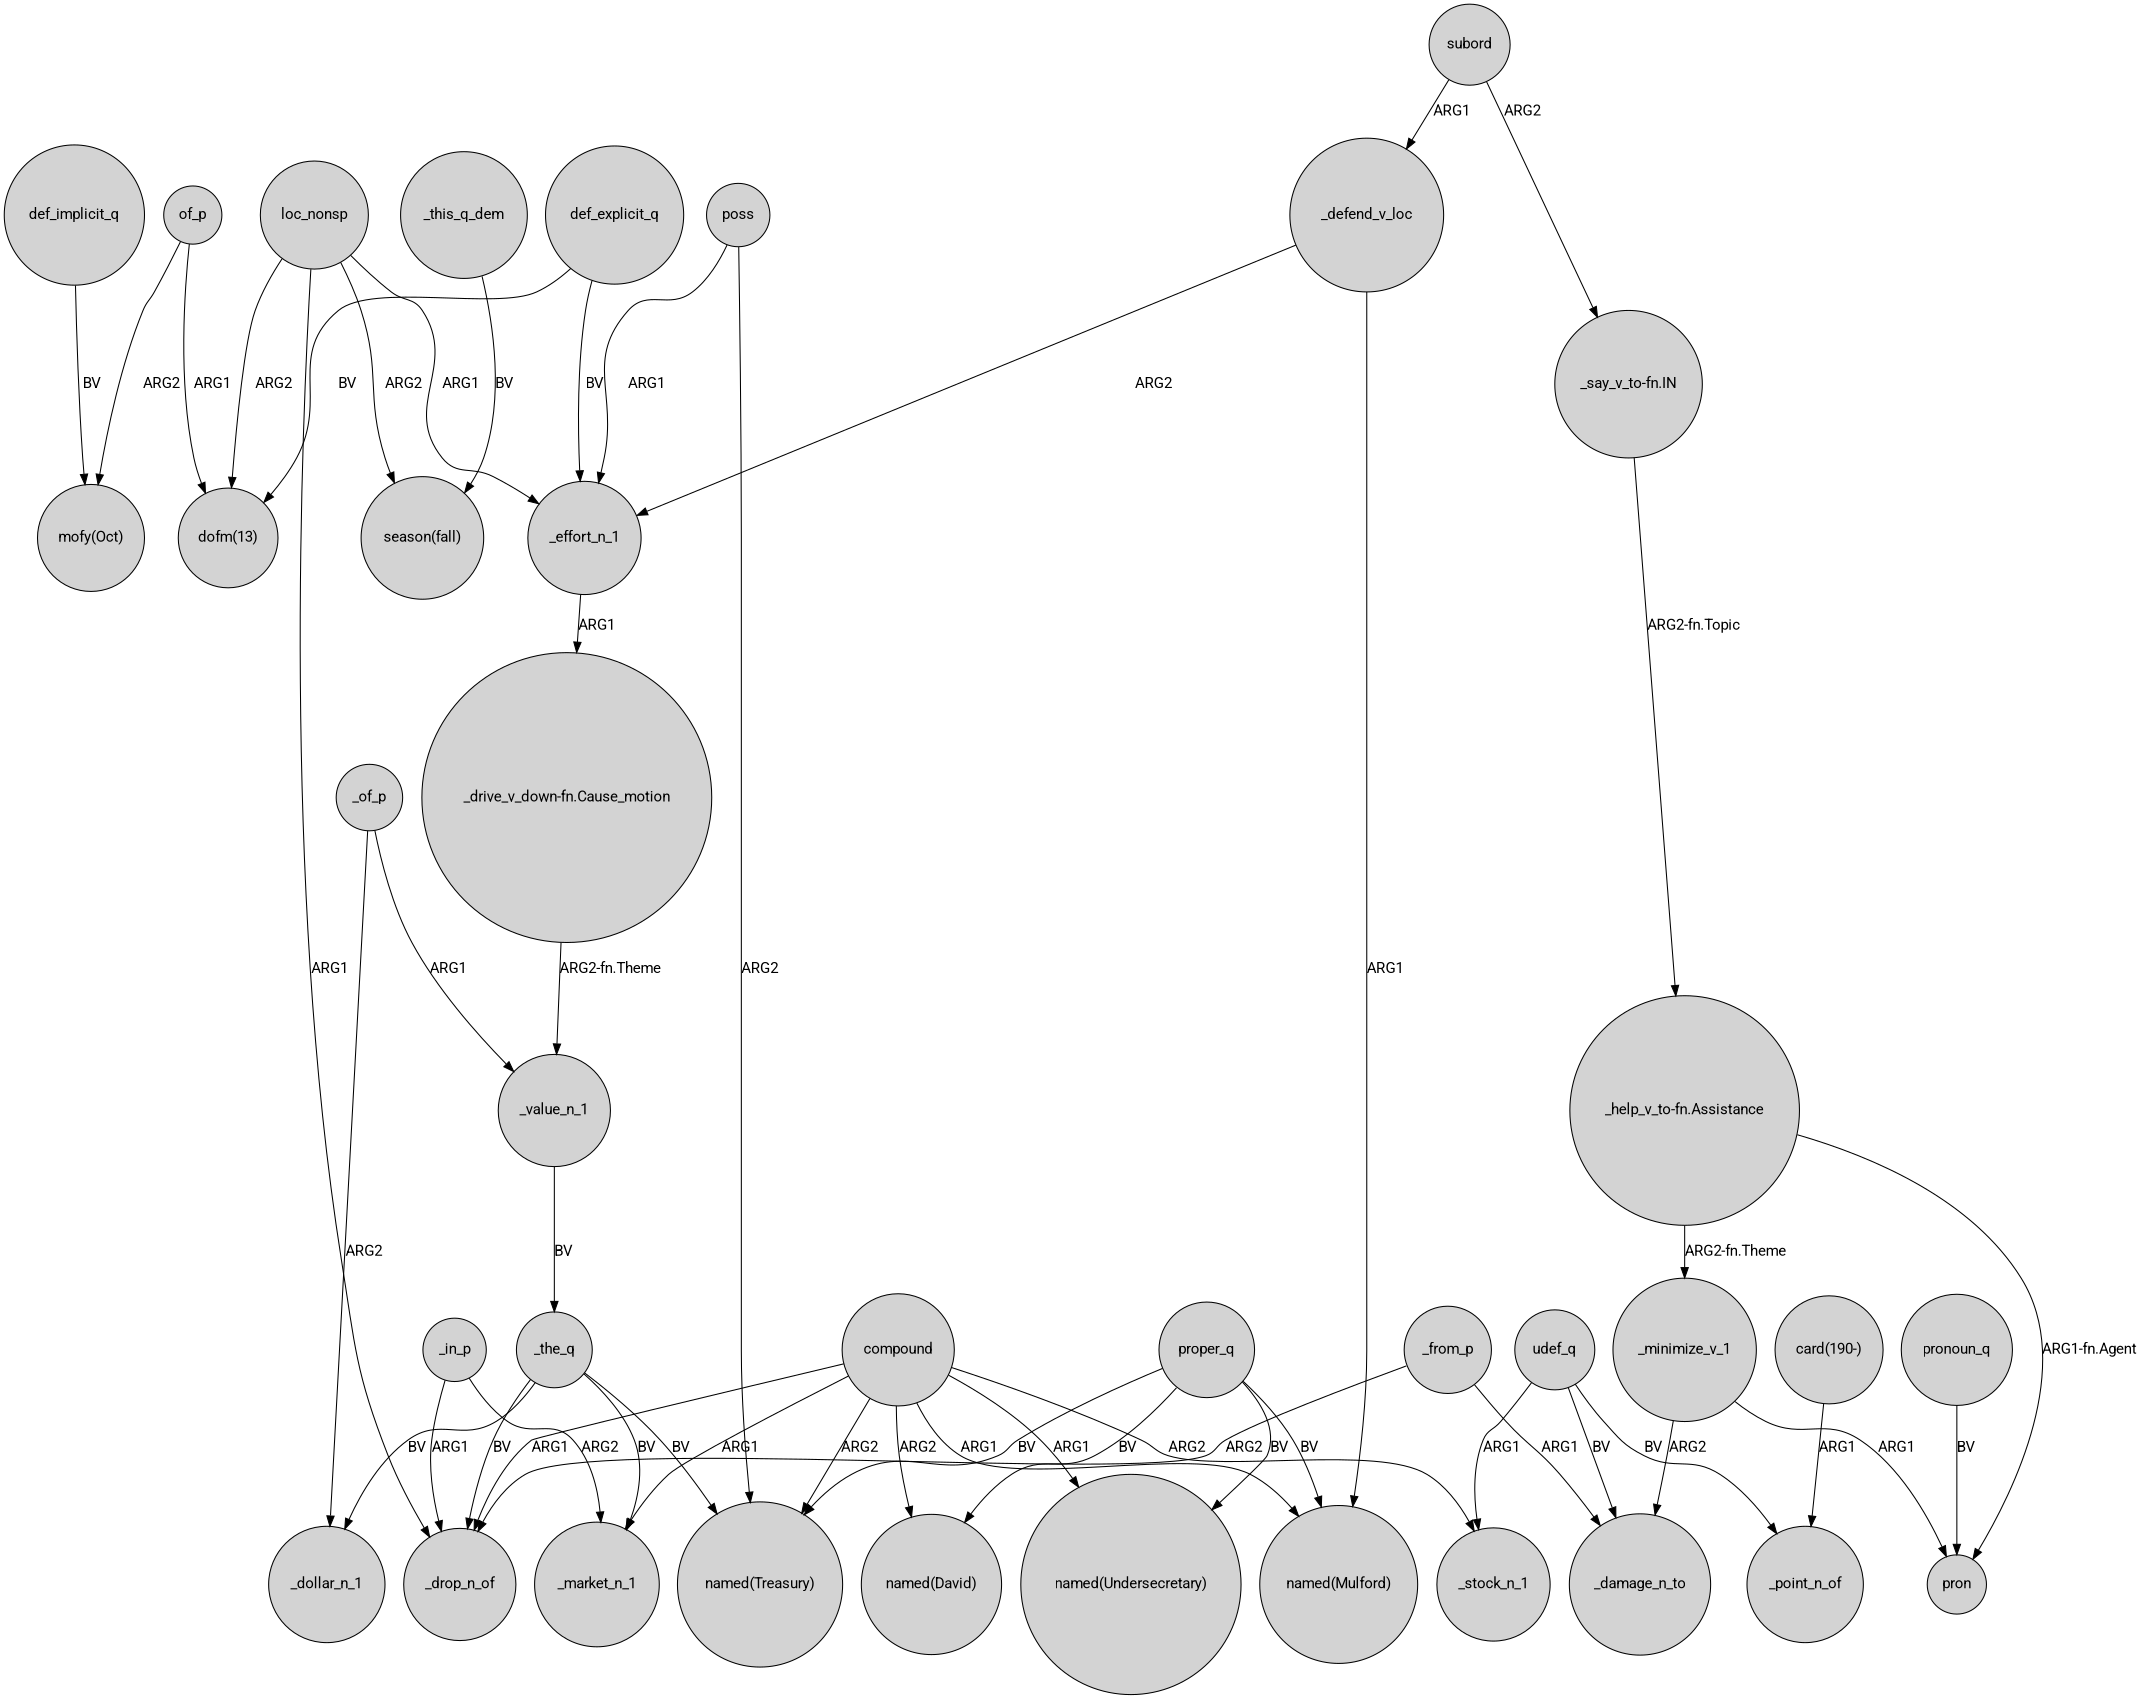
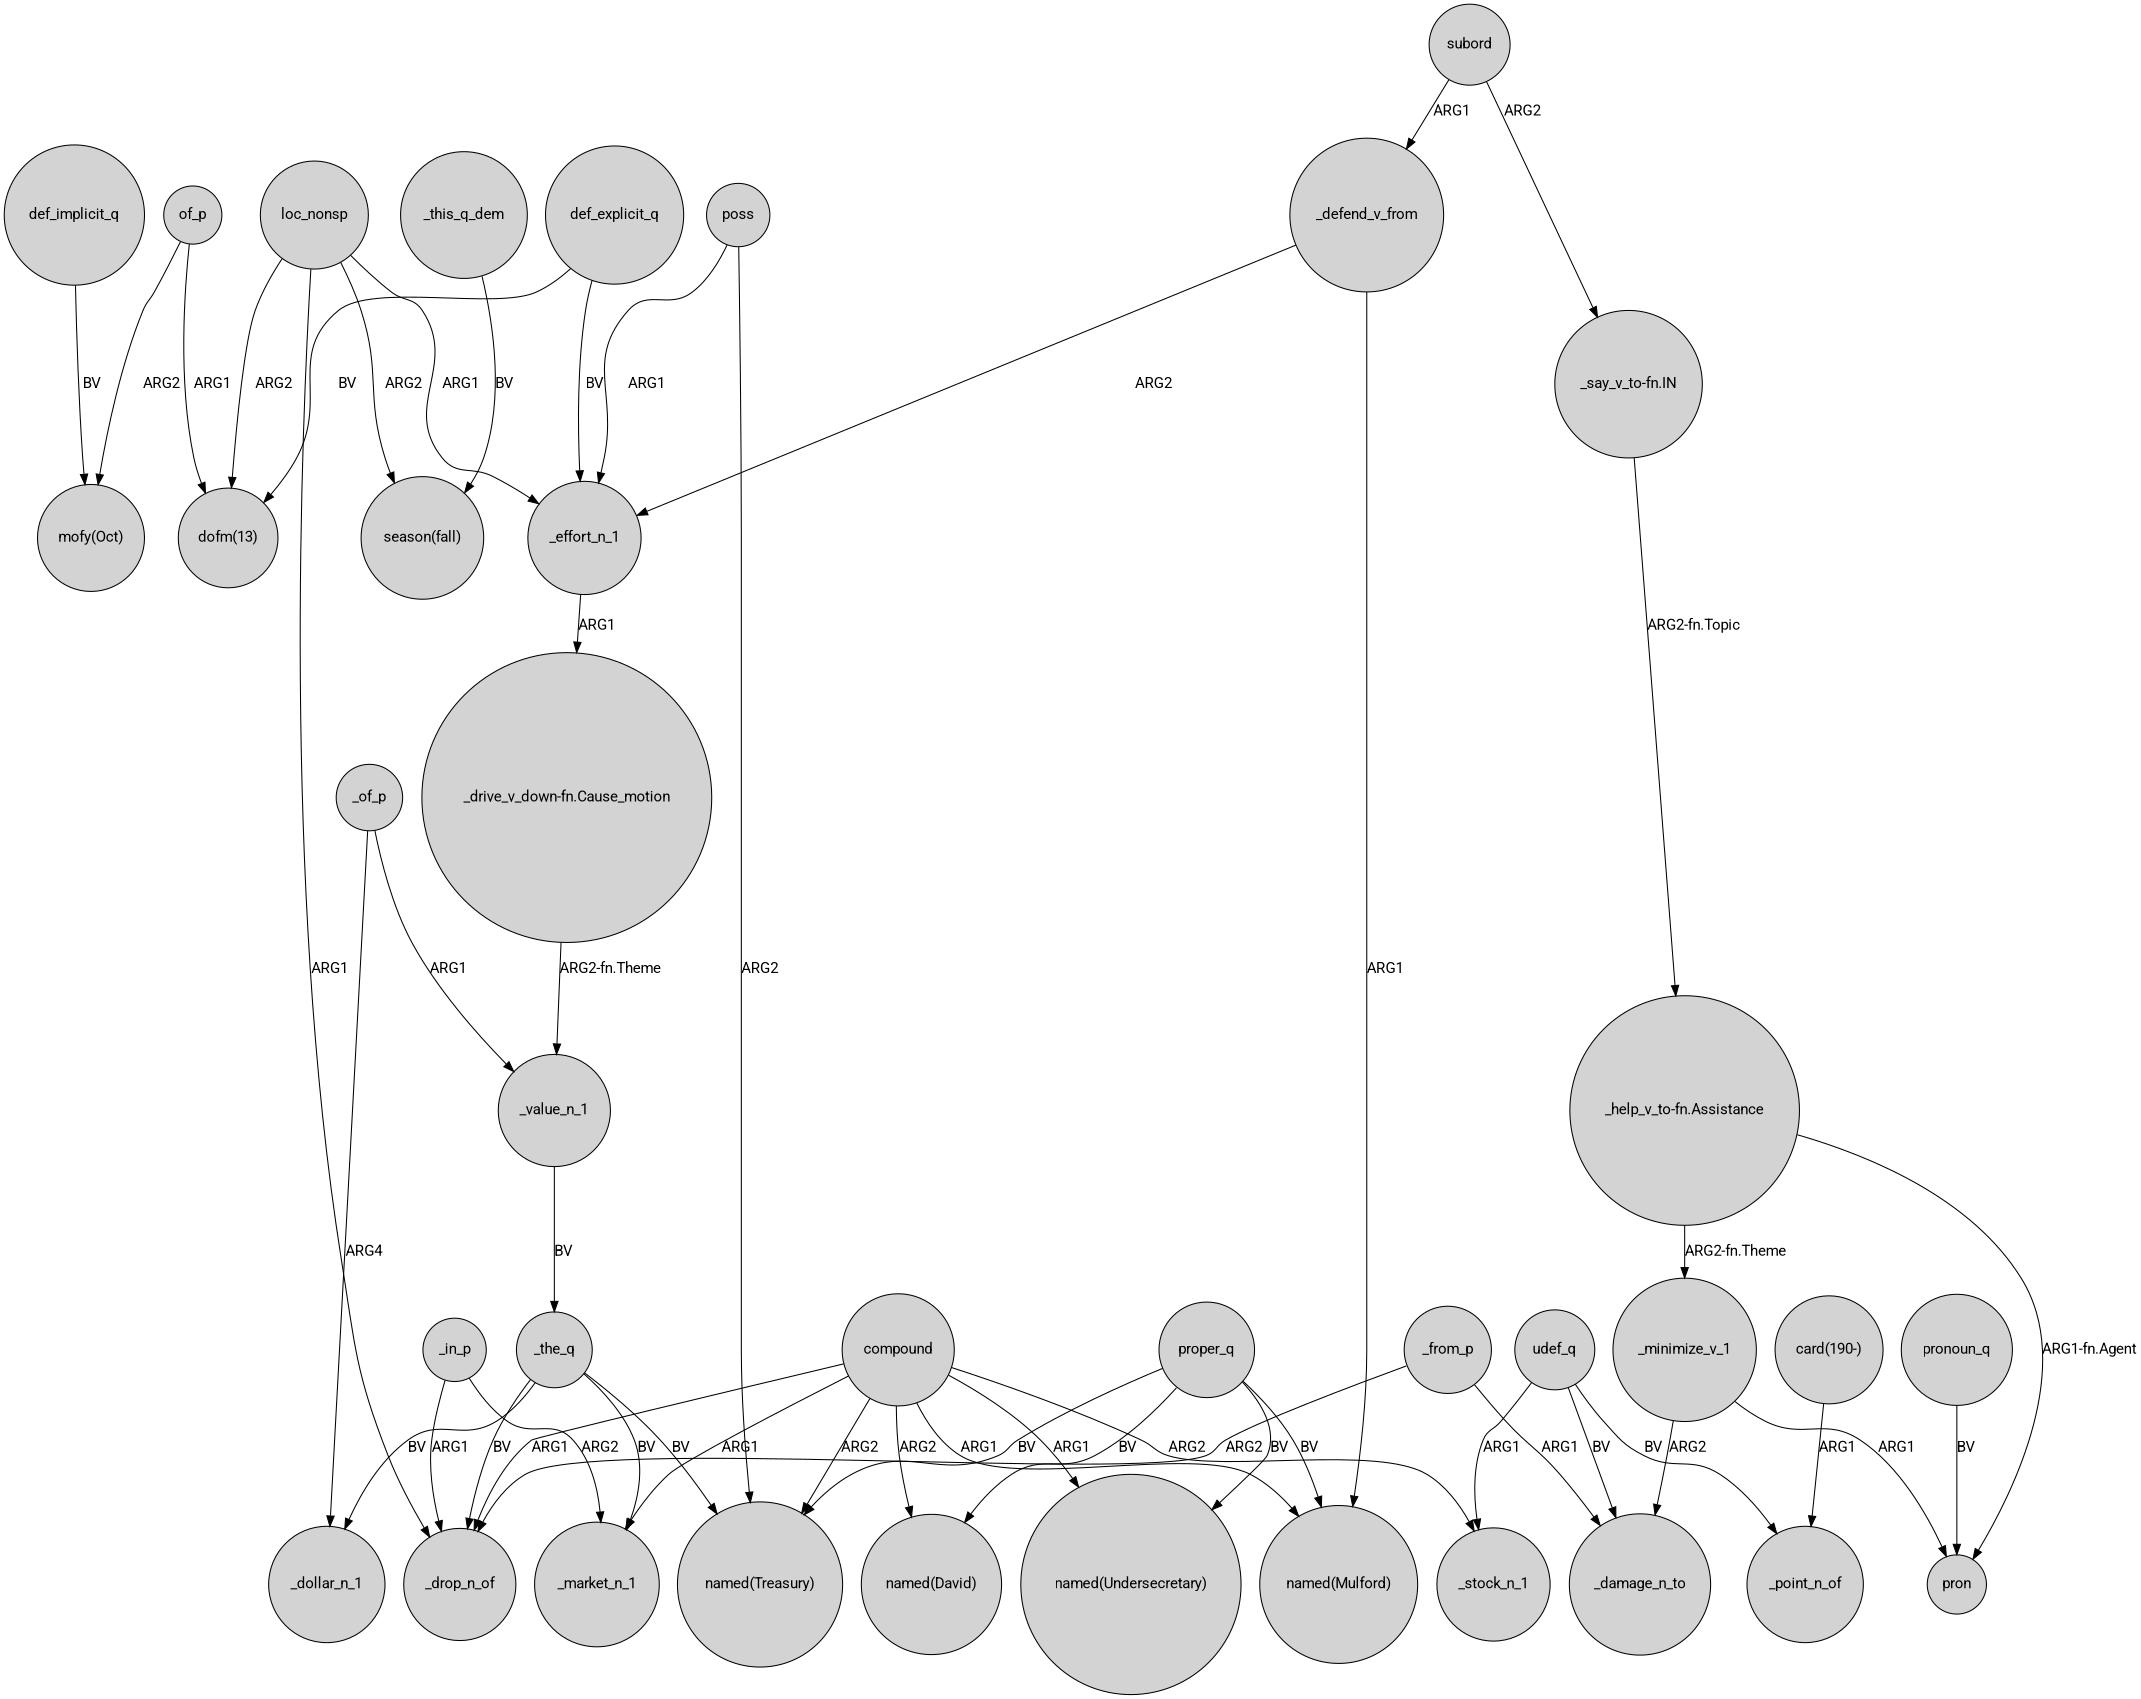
node "_defend_v_loc": label "_defend_v_loc" -> "_defend_v_from"
edge "_of_p" -> "_dollar_n_1": label "ARG2" -> "ARG4"
